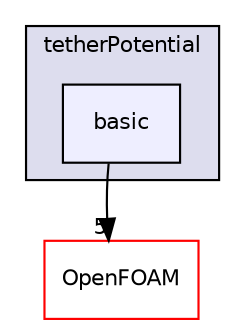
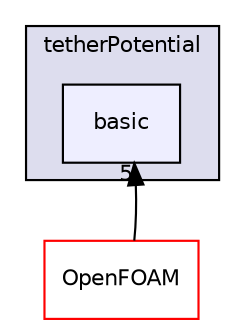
edge "basic" -> "OpenFOAM": reversed
